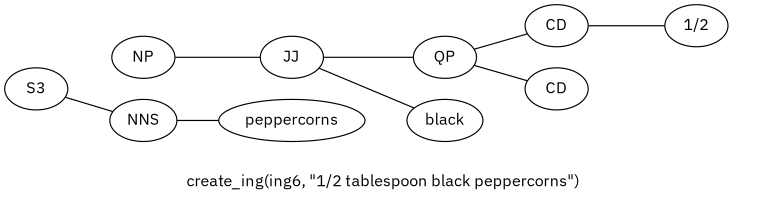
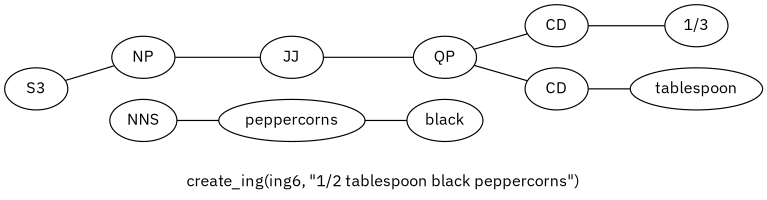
node "1/2": label "1/2" -> "1/3"
edge "JJ" -- "black": now "peppercorns" -- "black"
node "tablespoon": added
edge "S3" -- "NNS": now "S3" -- "NP"
